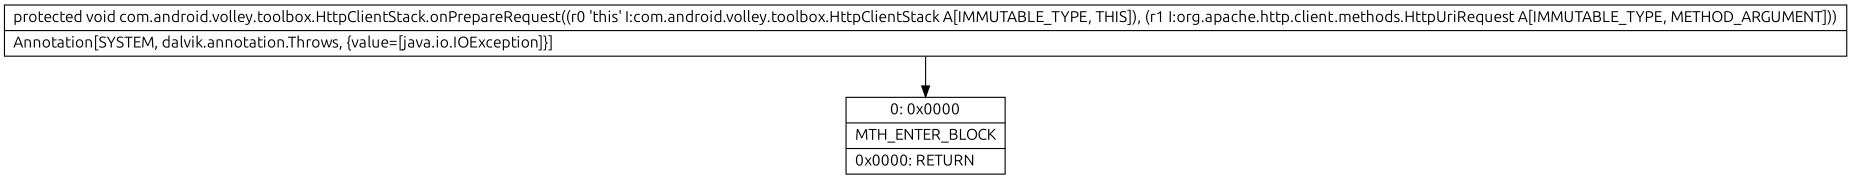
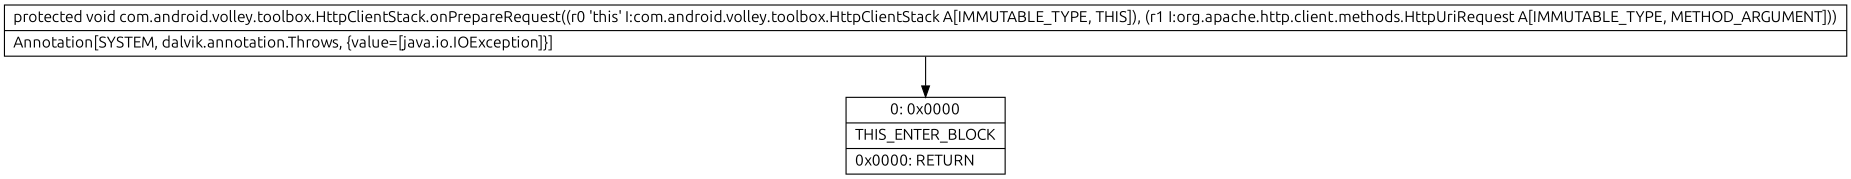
node "0: 0x0000": text "MTH_ENTER_BLOCK" -> "THIS_ENTER_BLOCK"
